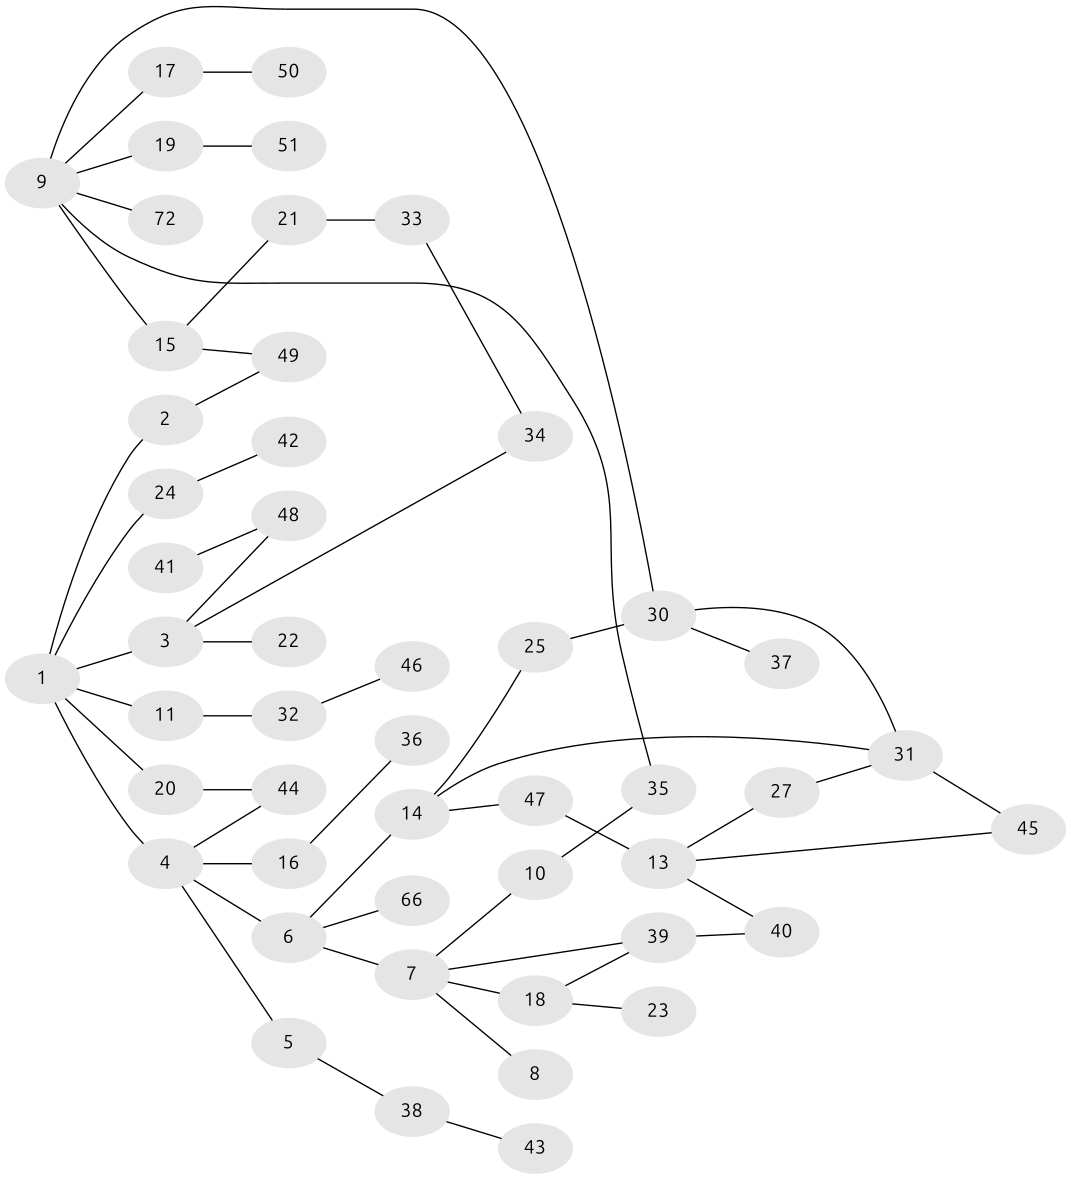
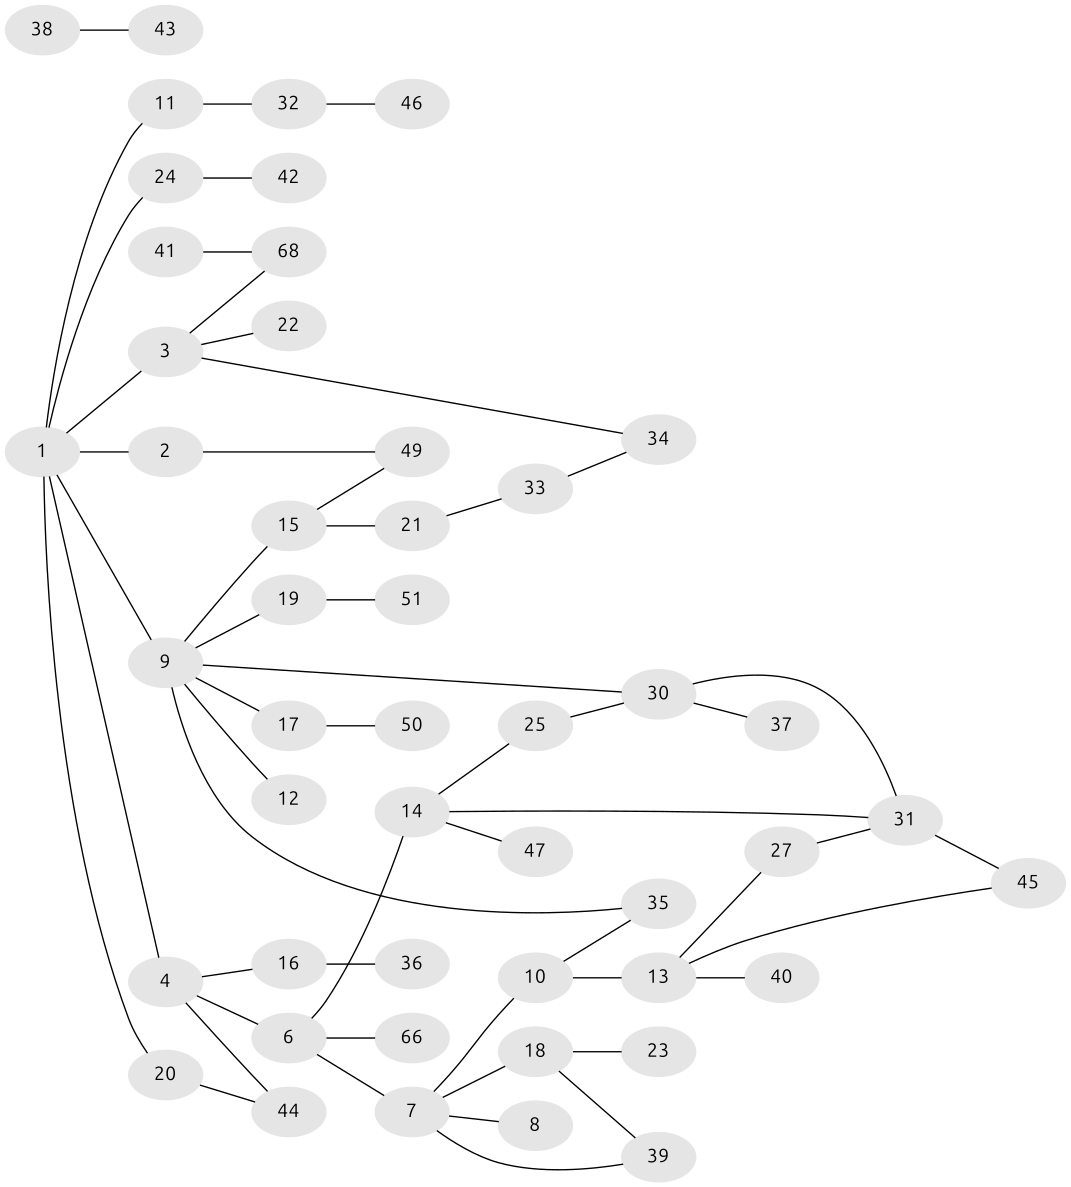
node "72": label "72" -> "12"
node "48": label "48" -> "68"
edge "1" -- "9": added
edge "47" -- "13": now "10" -- "13"
edge "40" -- "39": removed
node "5": removed
